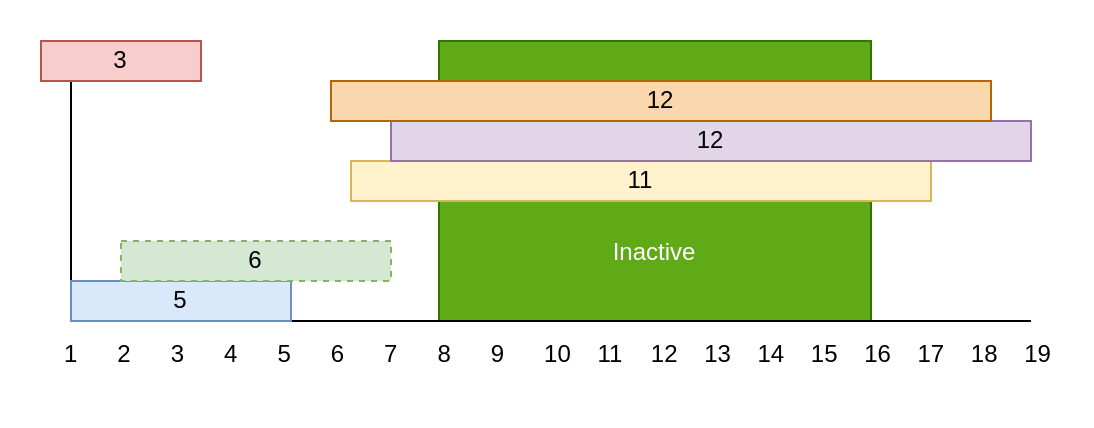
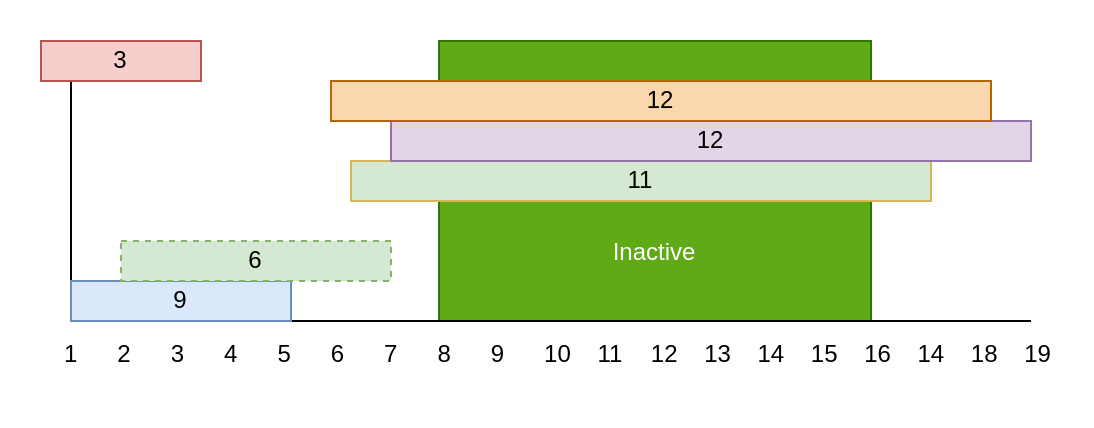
node "11": fillcolor #fff2cc -> #d5e8d4
node "5": label "5" -> "9"
node "1 2 3 4 5 6 7 8 9 10 11 12 13 14 15 16 17 18 19": label "1 2 3 4 5 6 7 8 9 10 11 12 13 14 15 16 17 18 19" -> "1 2 3 4 5 6 7 8 9 10 11 12 13 14 15 16 14 18 19"
